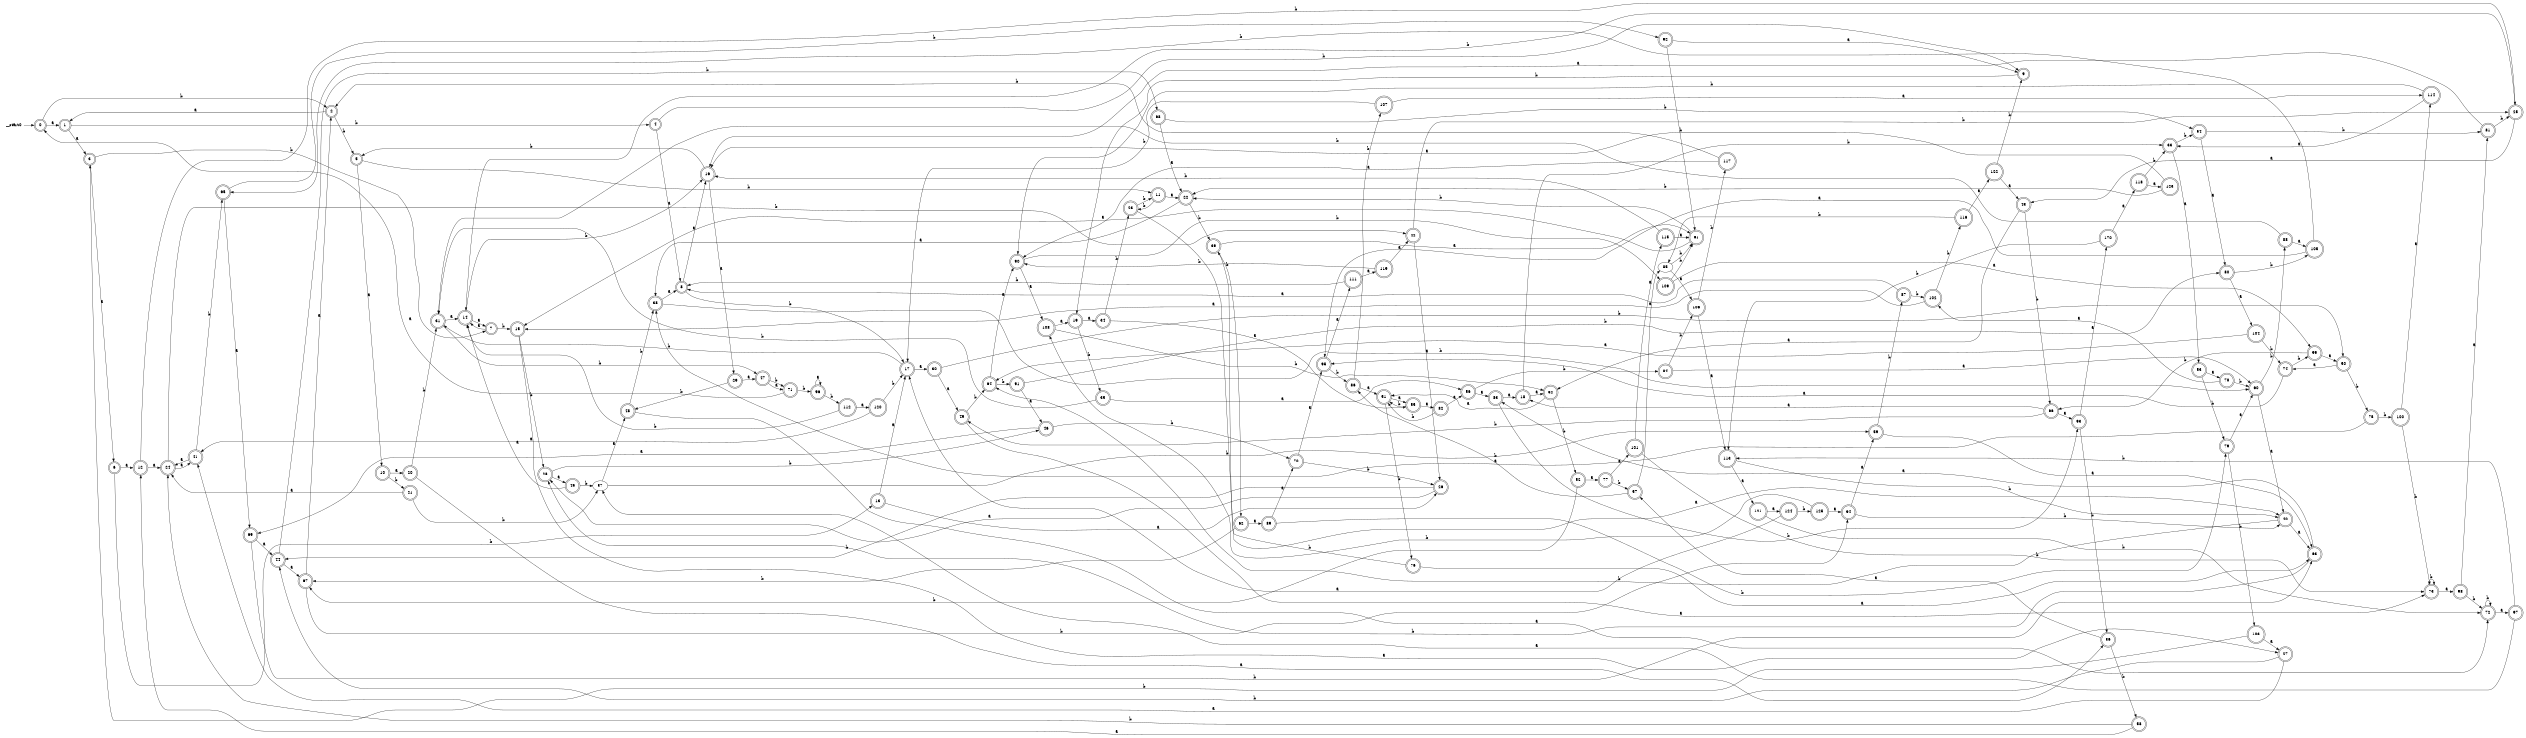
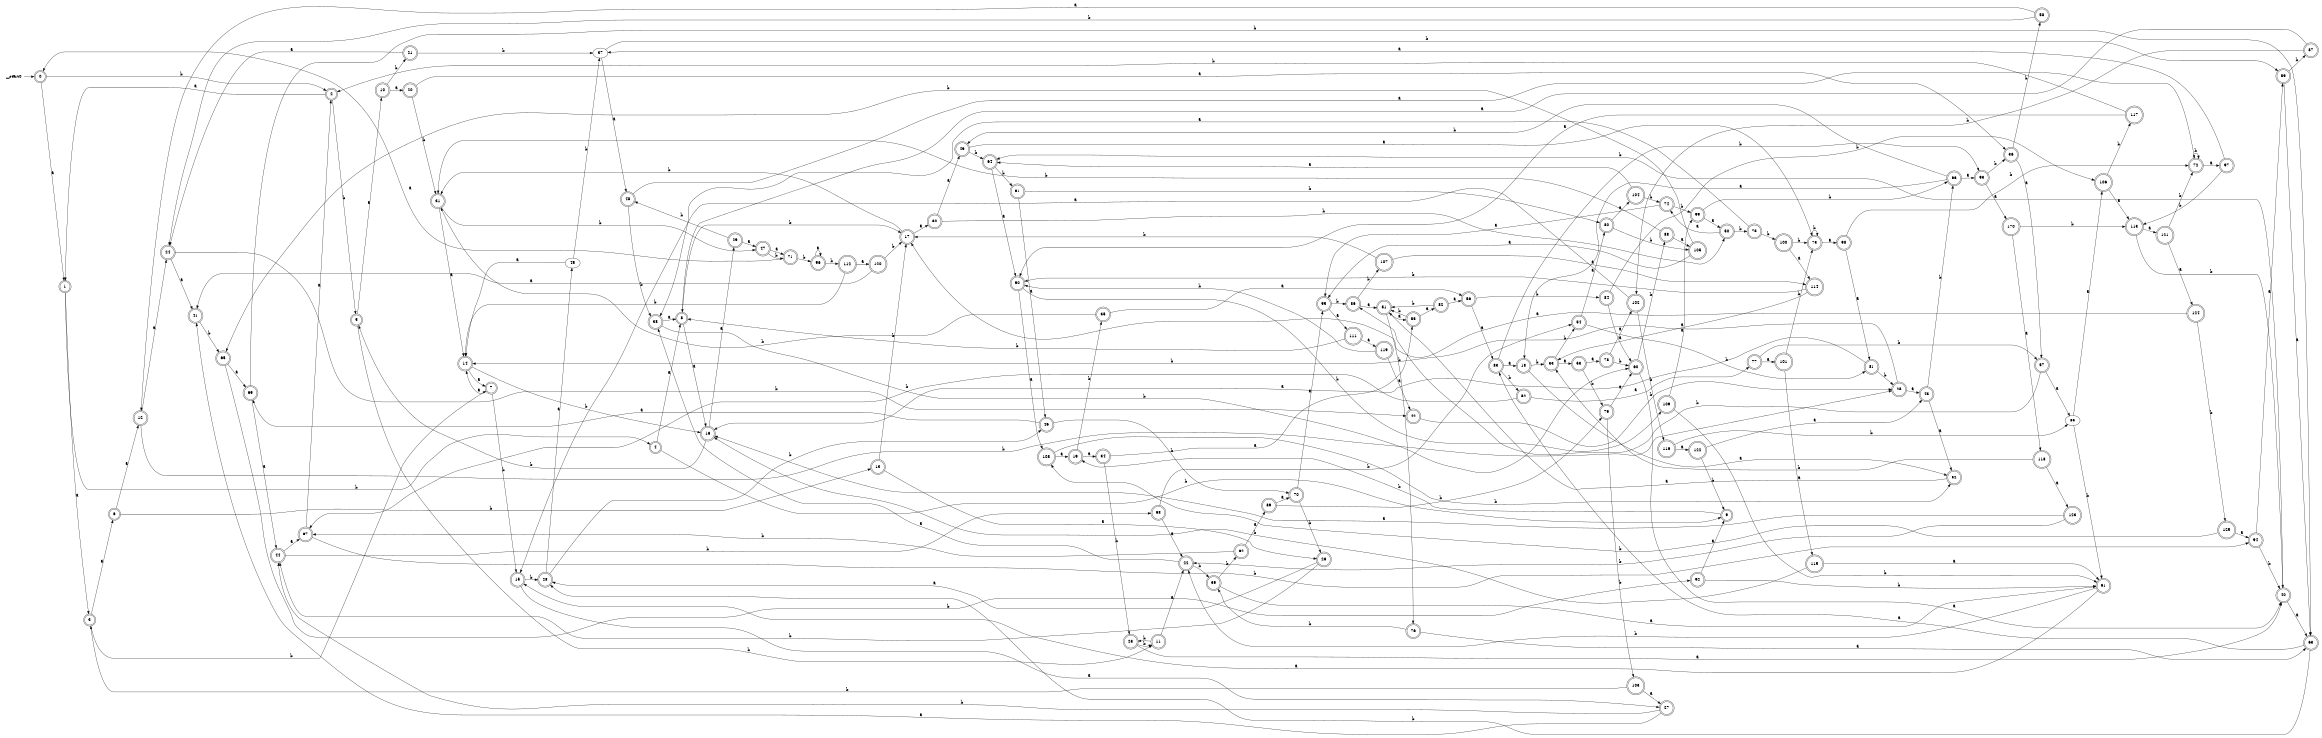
edge "42" -> "26": removed, label "a"
edge "13" -> "17": label "a" -> "b"
edge "32" -> "52": now "83" -> "52"
edge "41" -> "24": removed, label "a"
node "45": shape doublecircle -> ellipse
